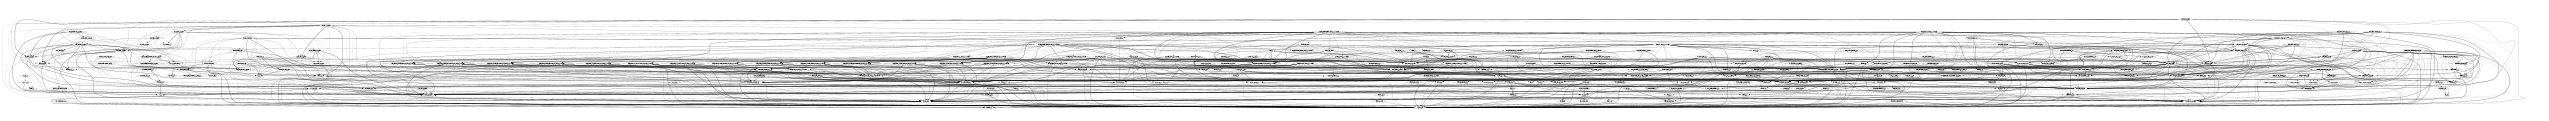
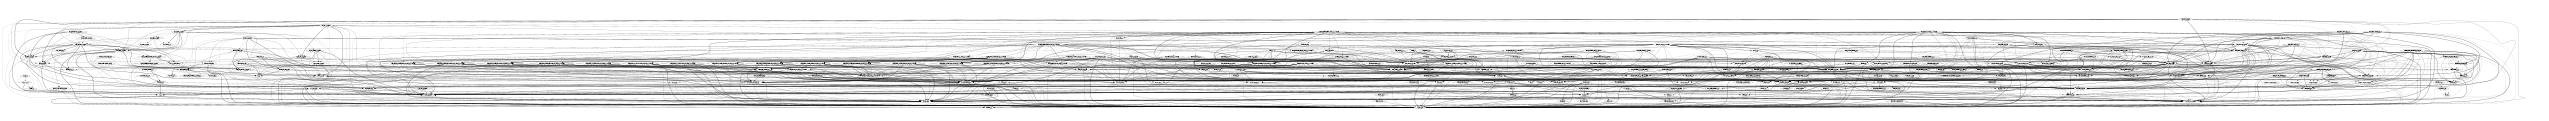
node "j2objc_annotations_1_1": removed
node "javax_activation_api_1_2_0": removed
